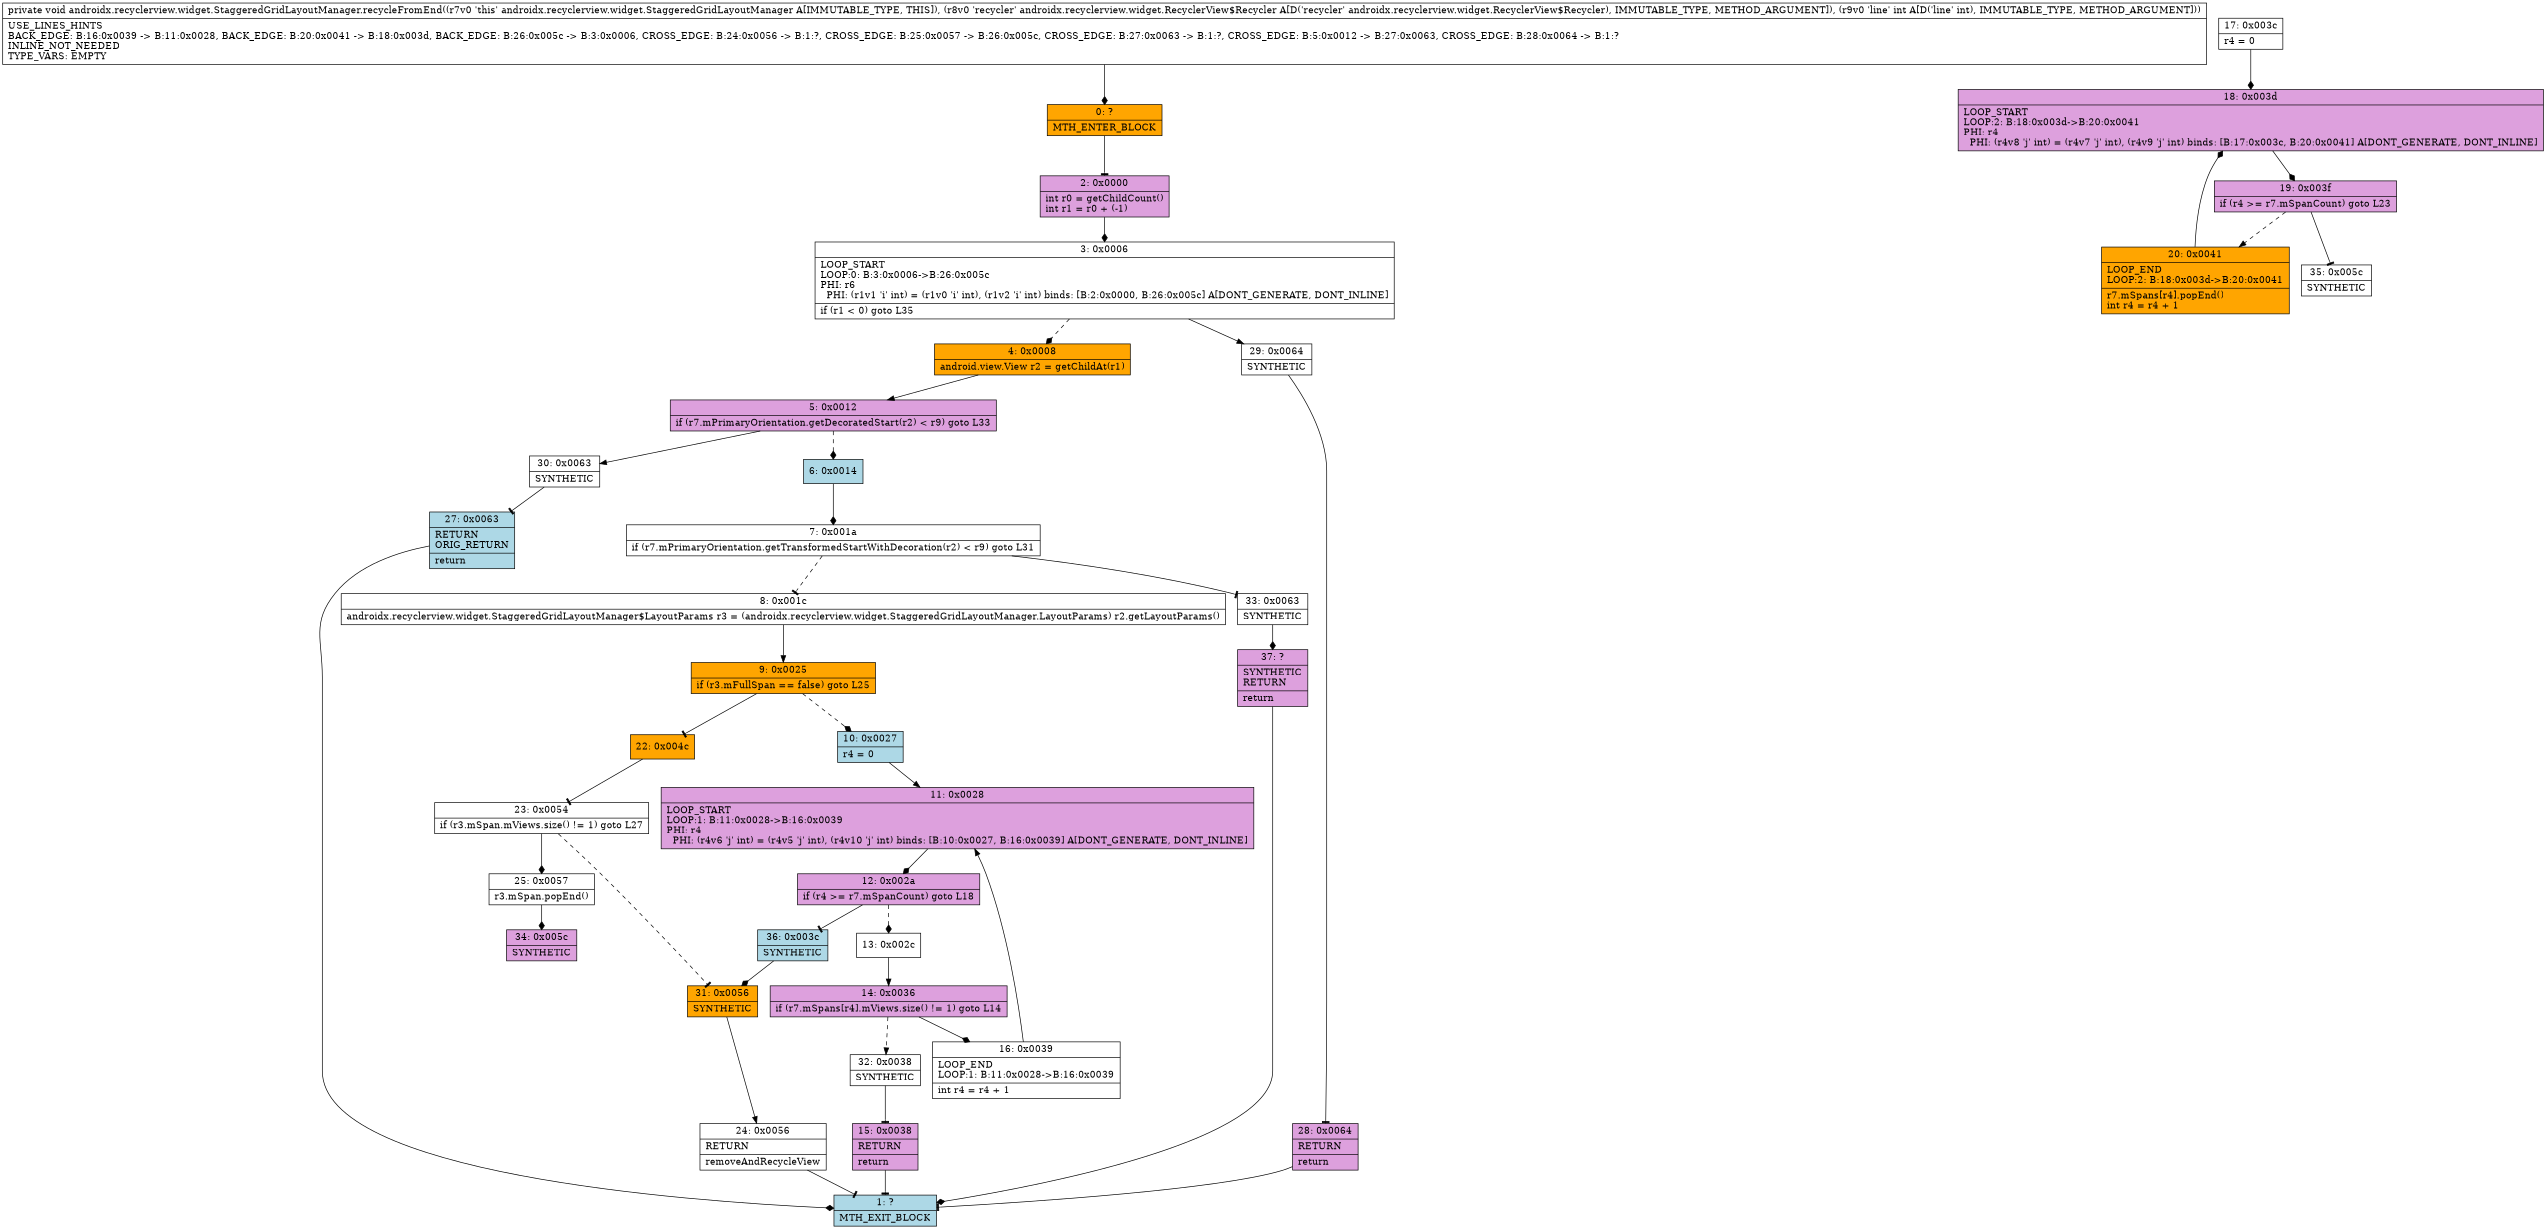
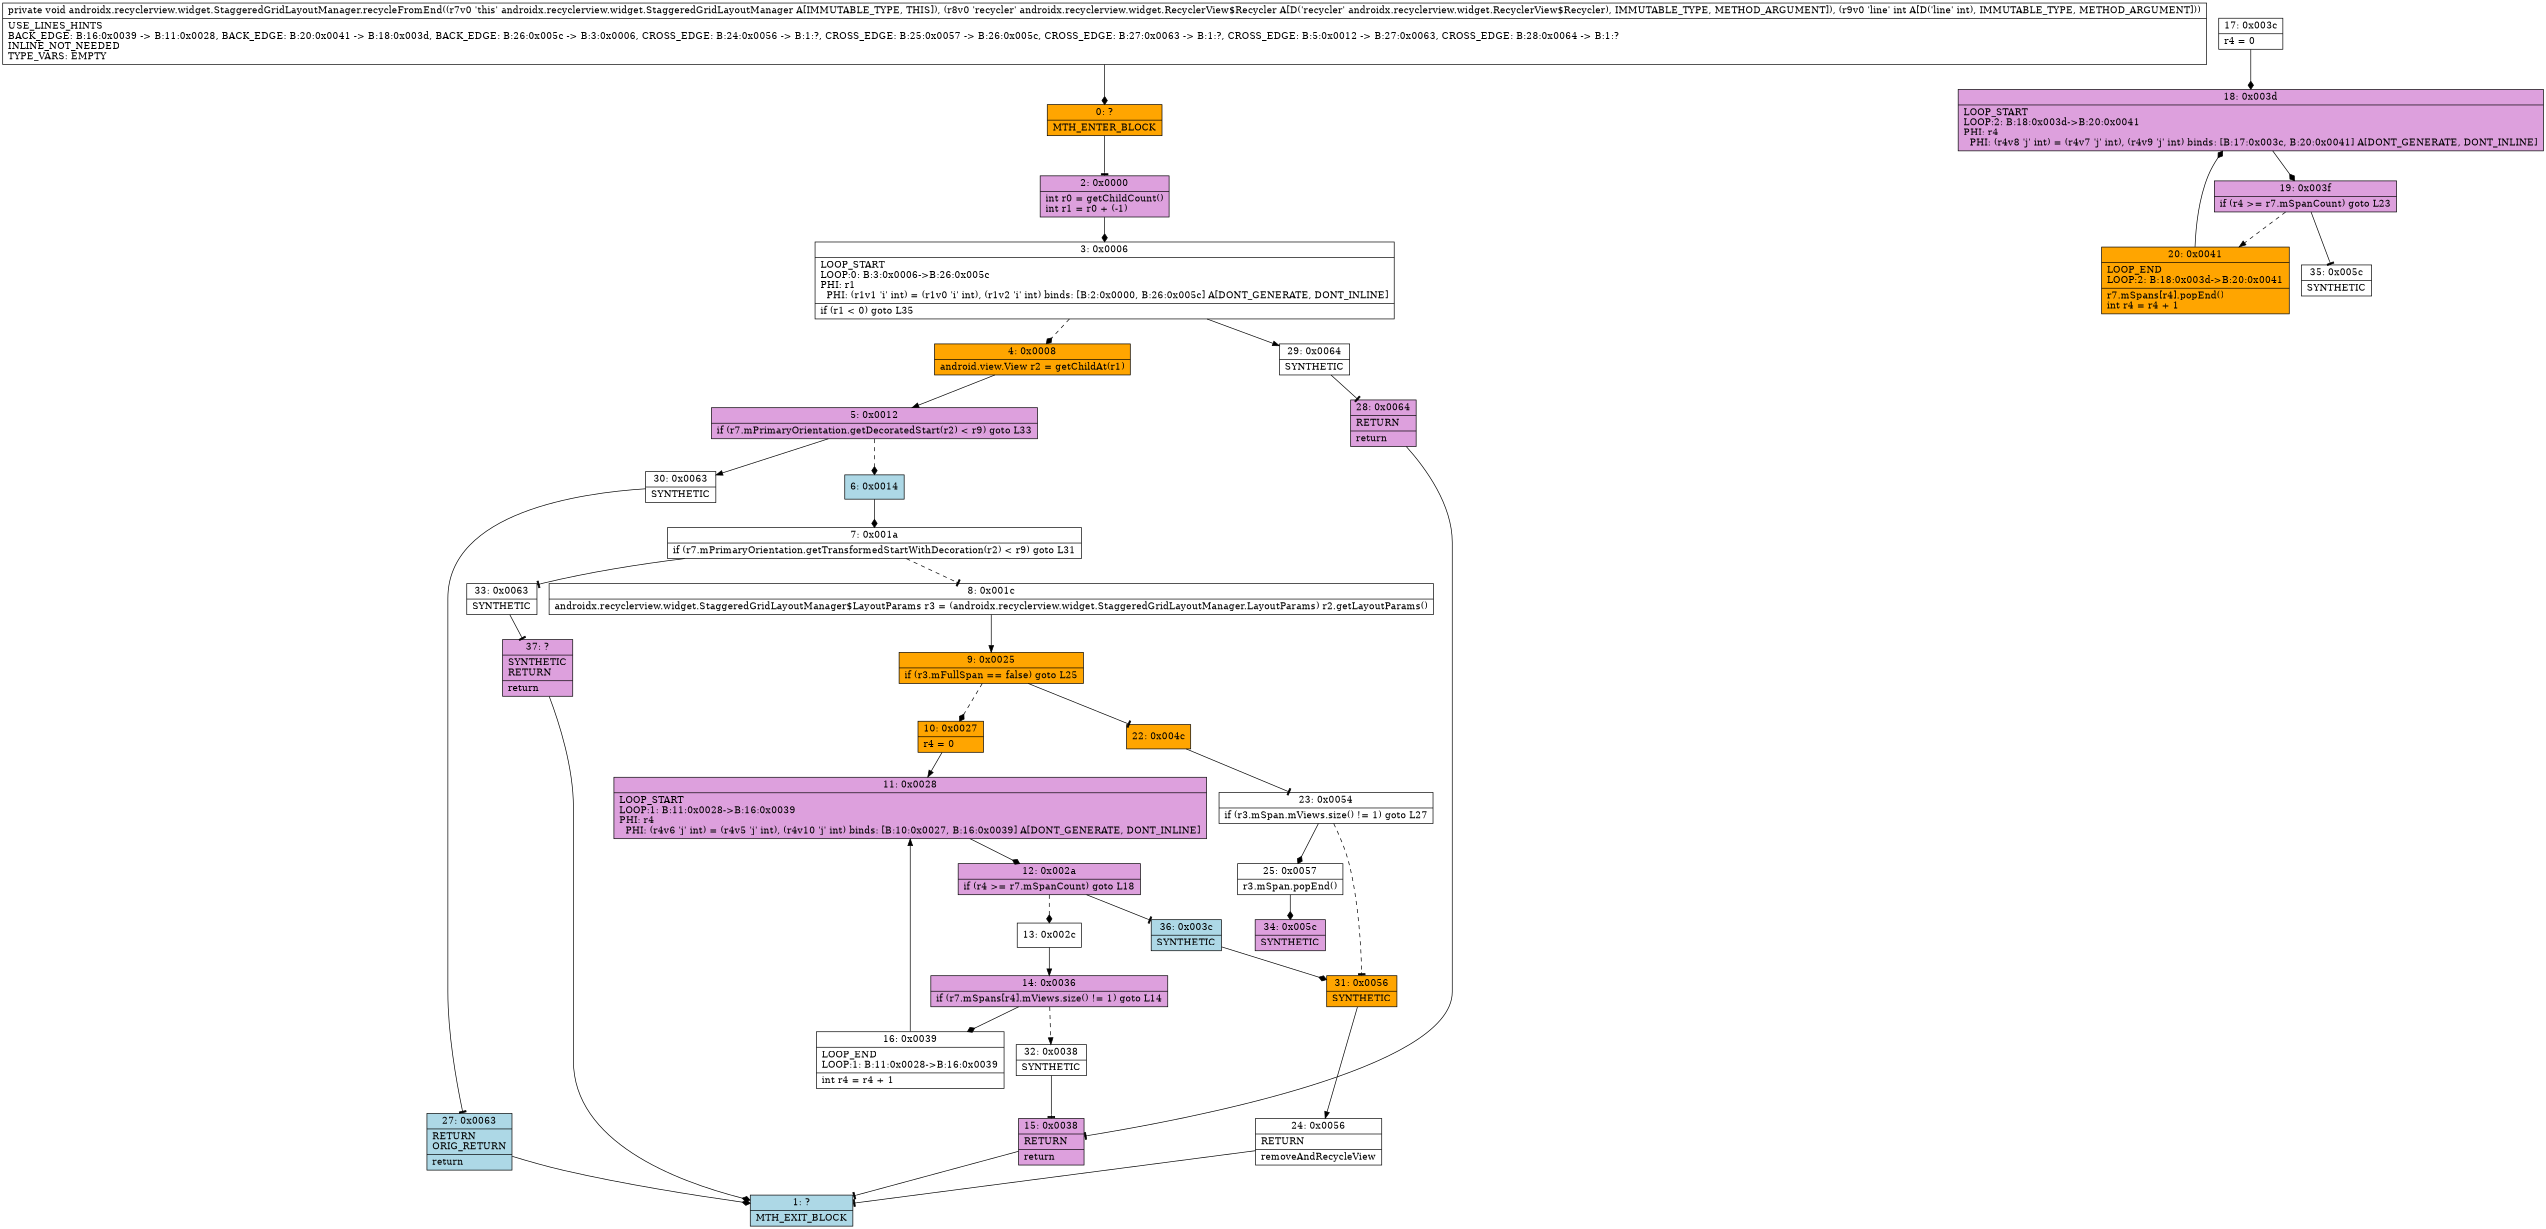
node "3: 0x0006": text "PHI: r6" -> "PHI: r1"
edge "33: 0x0063" -> "37: ?": arrowhead diamond -> tee
node "10: 0x0027": fillcolor lightblue -> orange
edge "28: 0x0064" -> "1: ?": now "28: 0x0064" -> "15: 0x0038"
